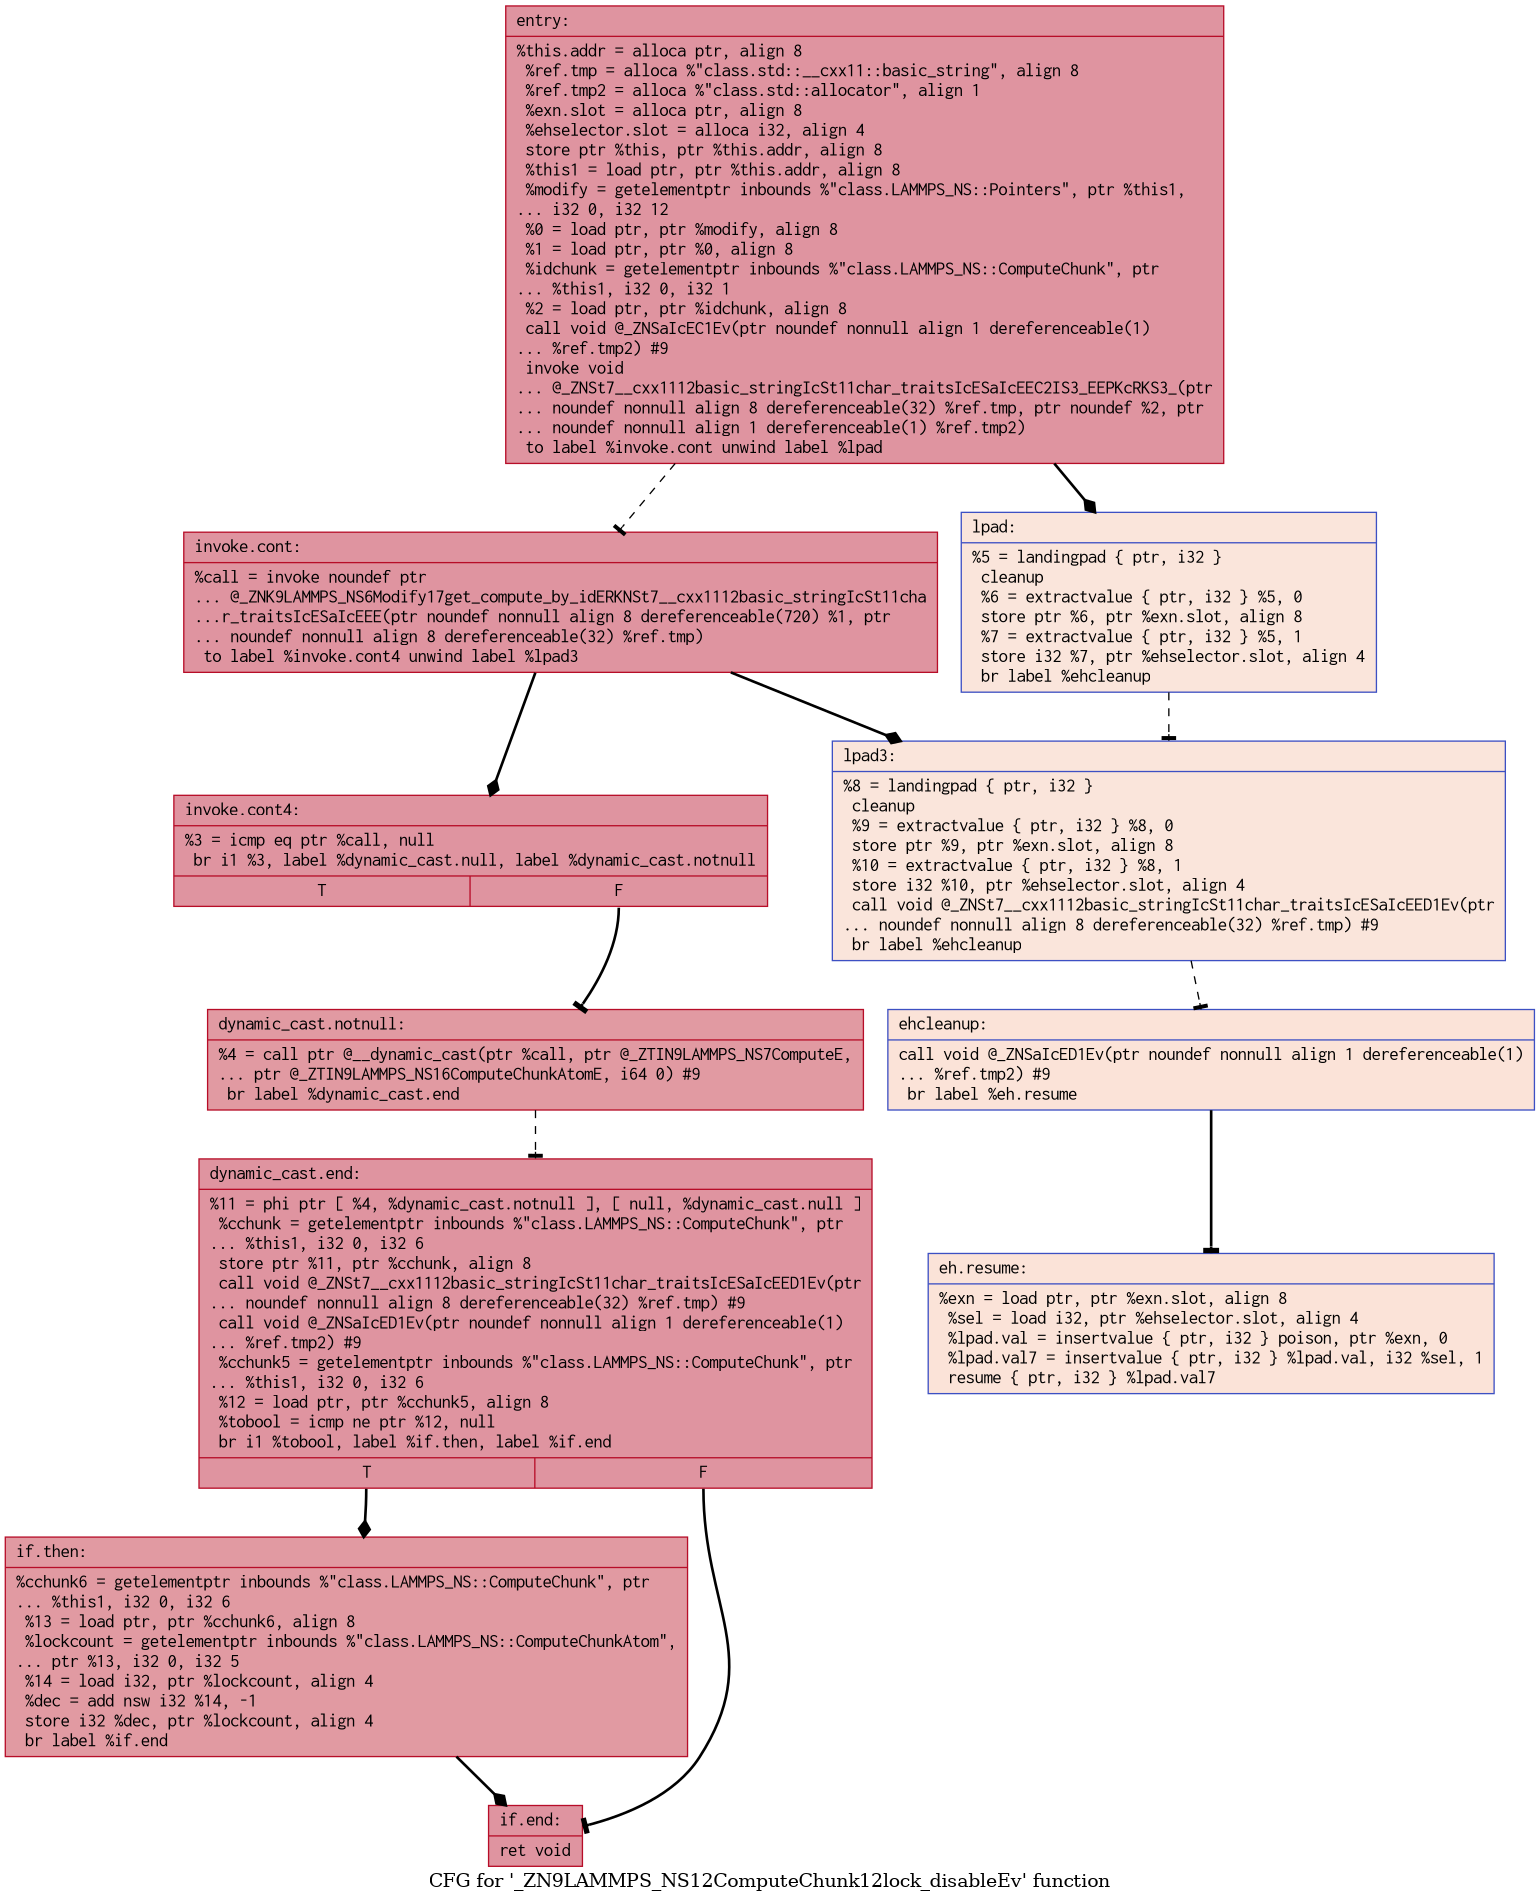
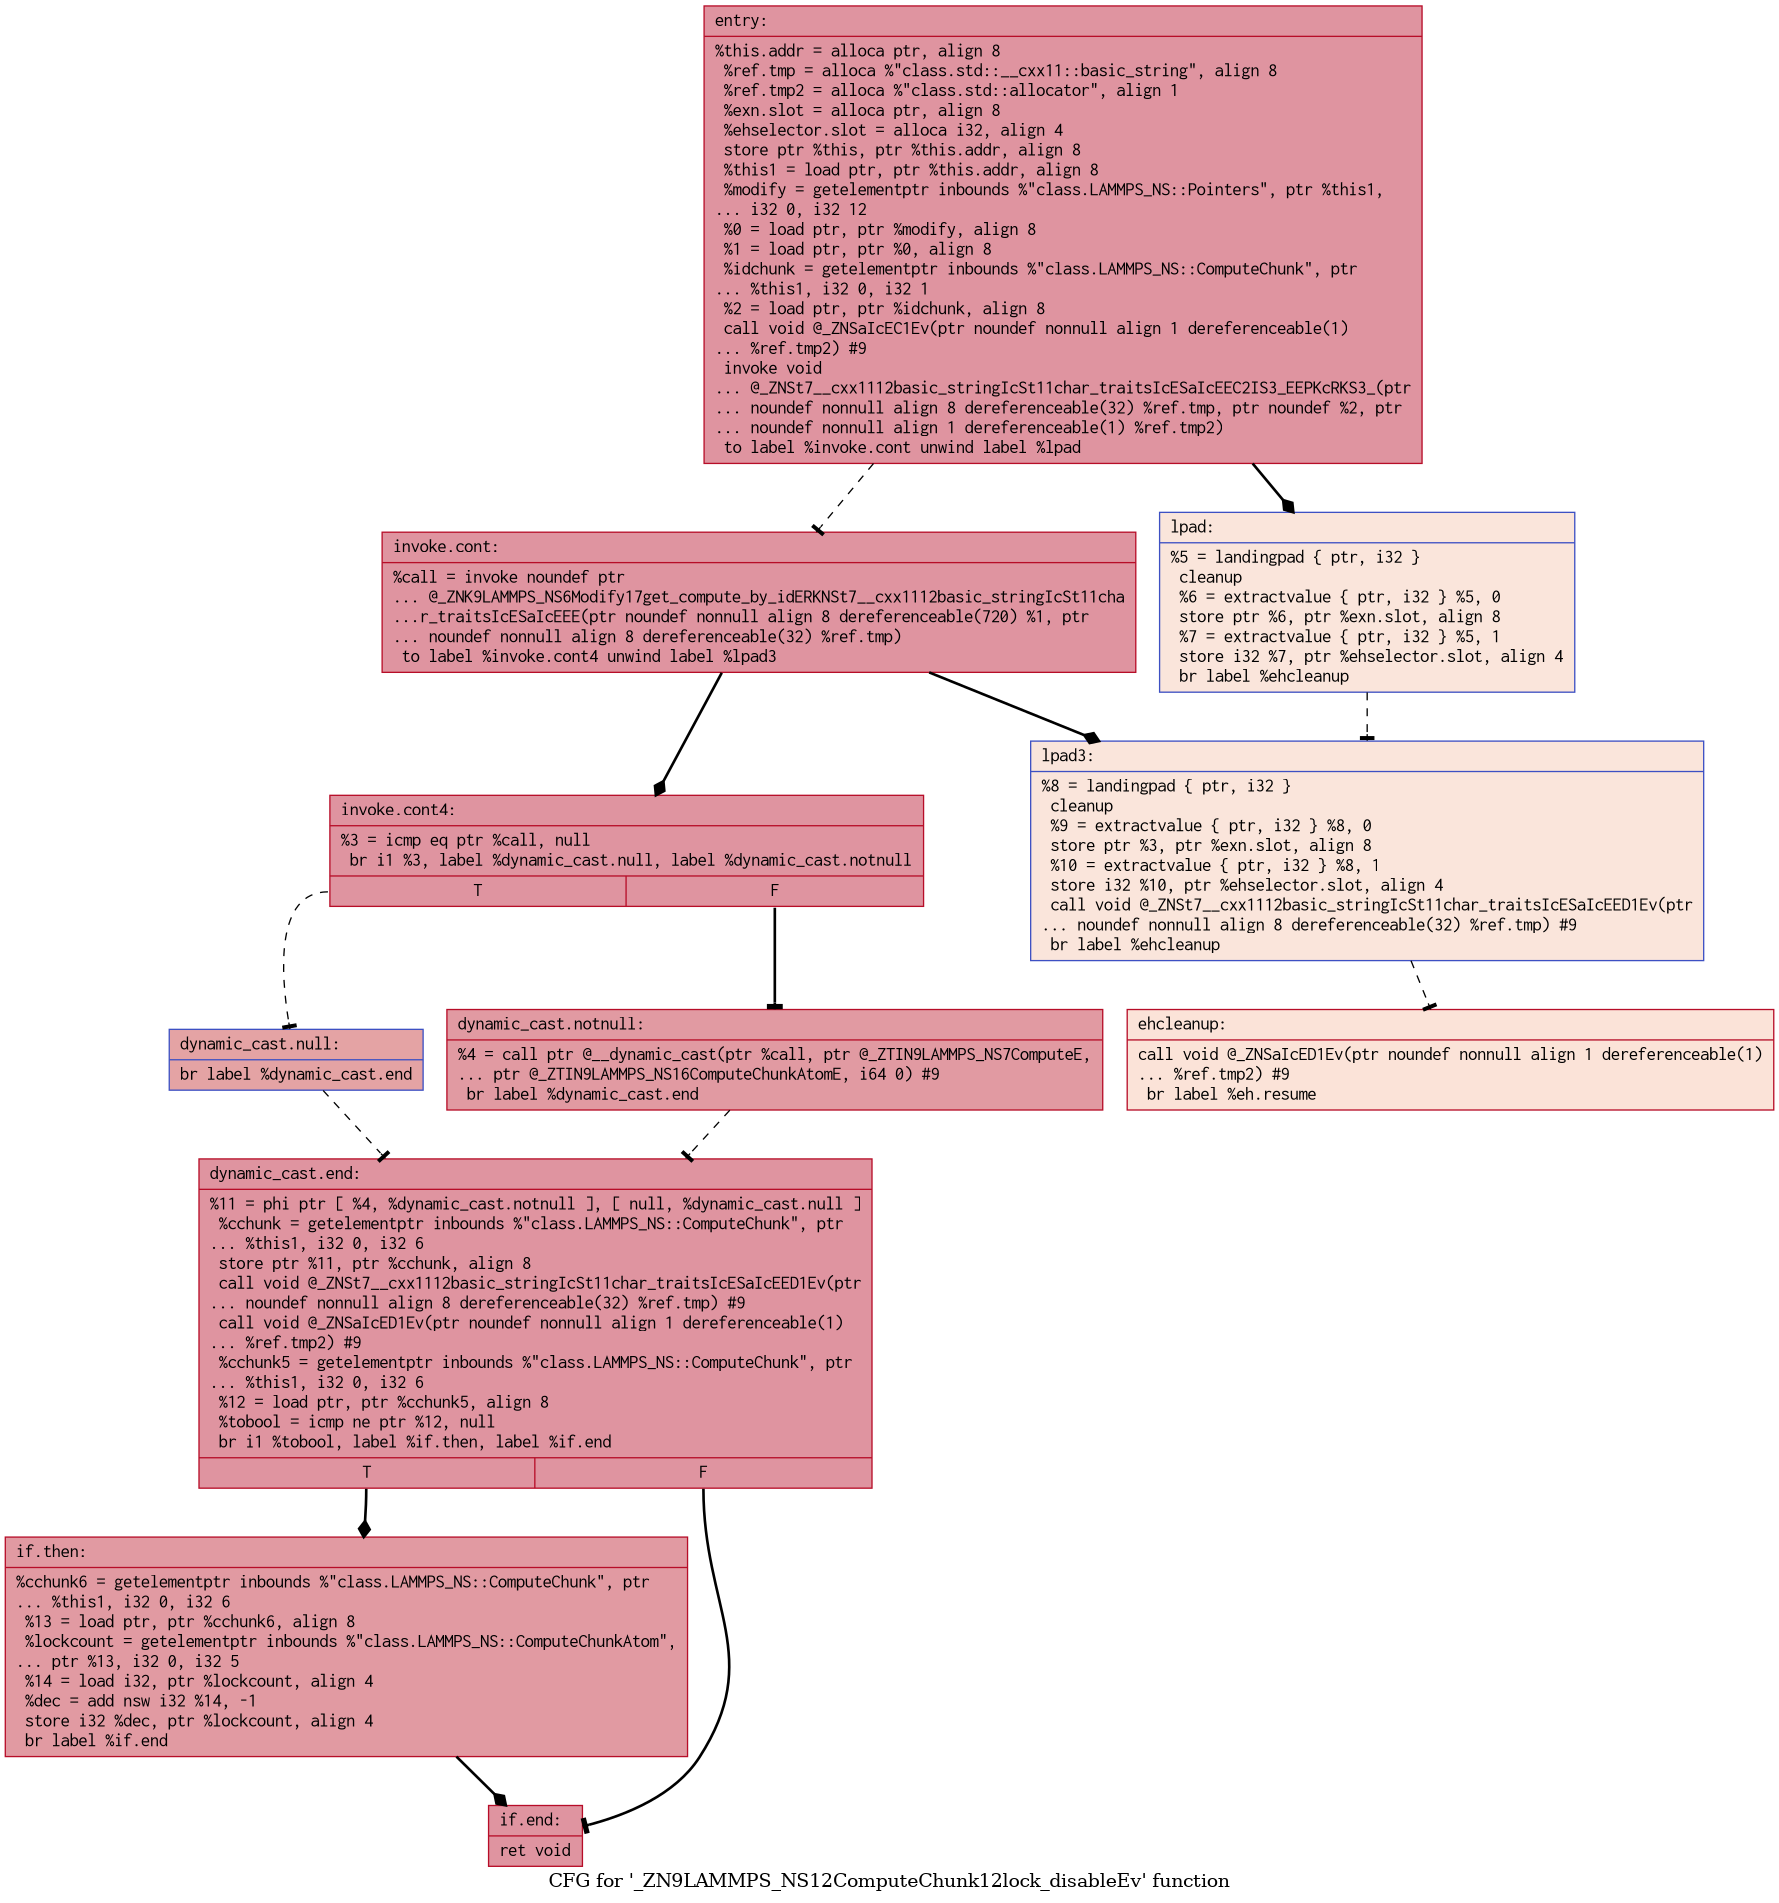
node "lpad3:": text "store ptr %9, ptr %exn.slot, align 8" -> "store ptr %3, ptr %exn.slot, align 8"
node "dynamic_cast.null:": added
node "ehcleanup:": color #3d50c3ff -> #b70d28ff
node "eh.resume:": removed
